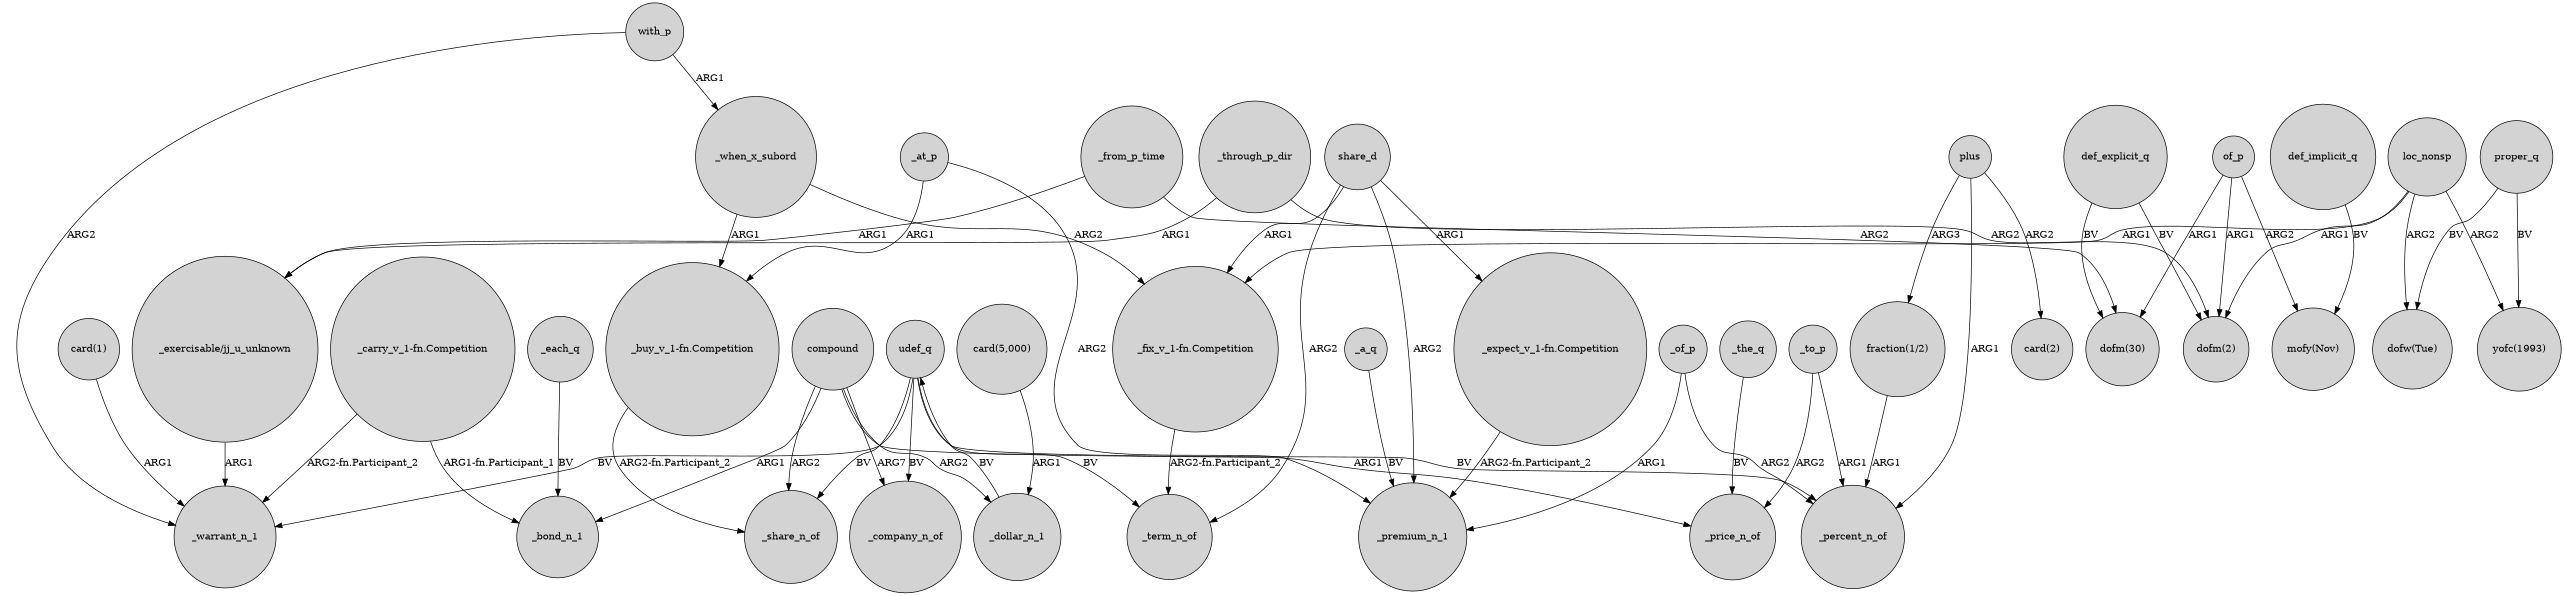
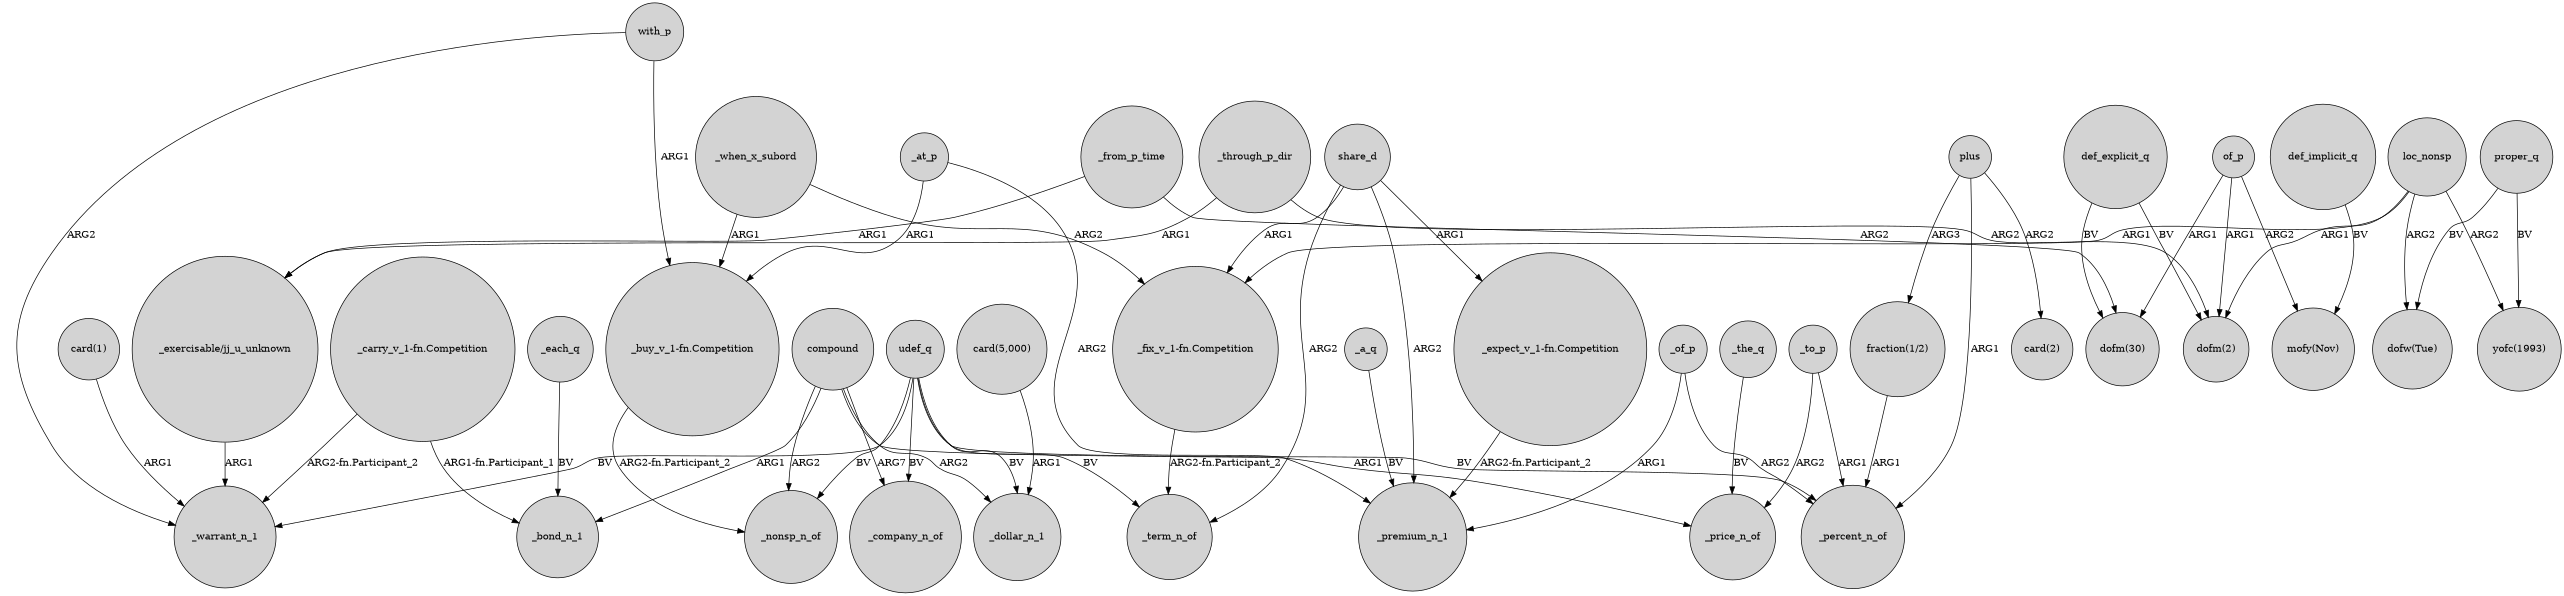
edge "with_p" -> "_when_x_subord": now "with_p" -> "_buy_v_1-fn.Competition"
edge "_dollar_n_1" -> "udef_q": reversed
node "_share_n_of": label "_share_n_of" -> "_nonsp_n_of"
